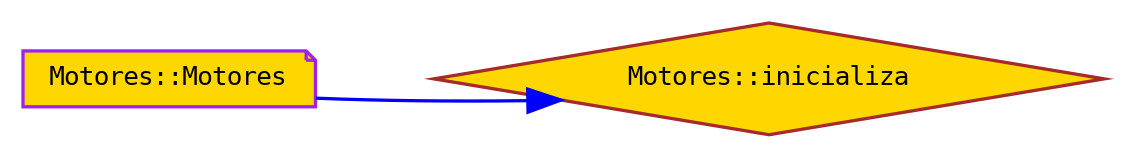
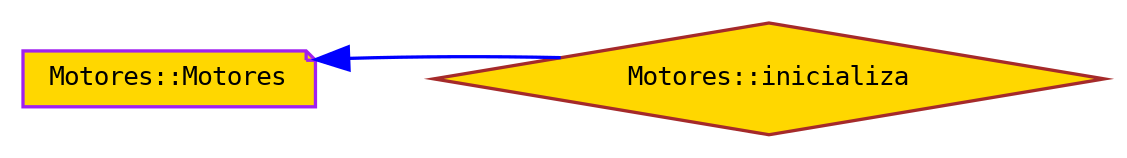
edge "Motores::Motores" -> "Motores::inicializa": reversed
